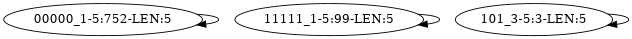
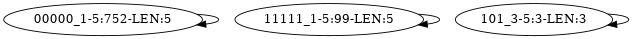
node "101_3-5:3-LEN:5": label "101_3-5:3-LEN:5" -> "101_3-5:3-LEN:3"
